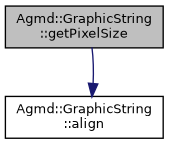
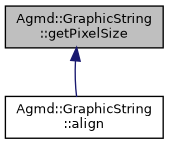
edge "Agmd::GraphicString ::getPixelSize" -> "Agmd::GraphicString ::align": reversed
